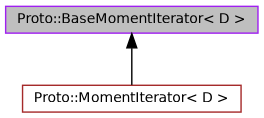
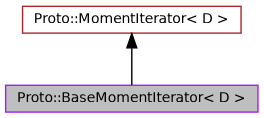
edge "Proto::MomentIterator< D >" -> "Proto::BaseMomentIterator< D >": reversed
